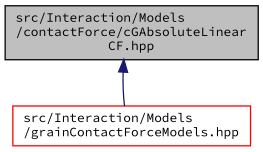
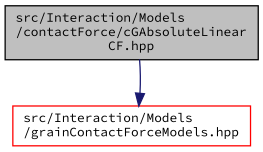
edge "src/Interaction/Models /grainContactForceModels.hpp" -> "src/Interaction/Models /contactForce/cGAbsoluteLinear CF.hpp": reversed
